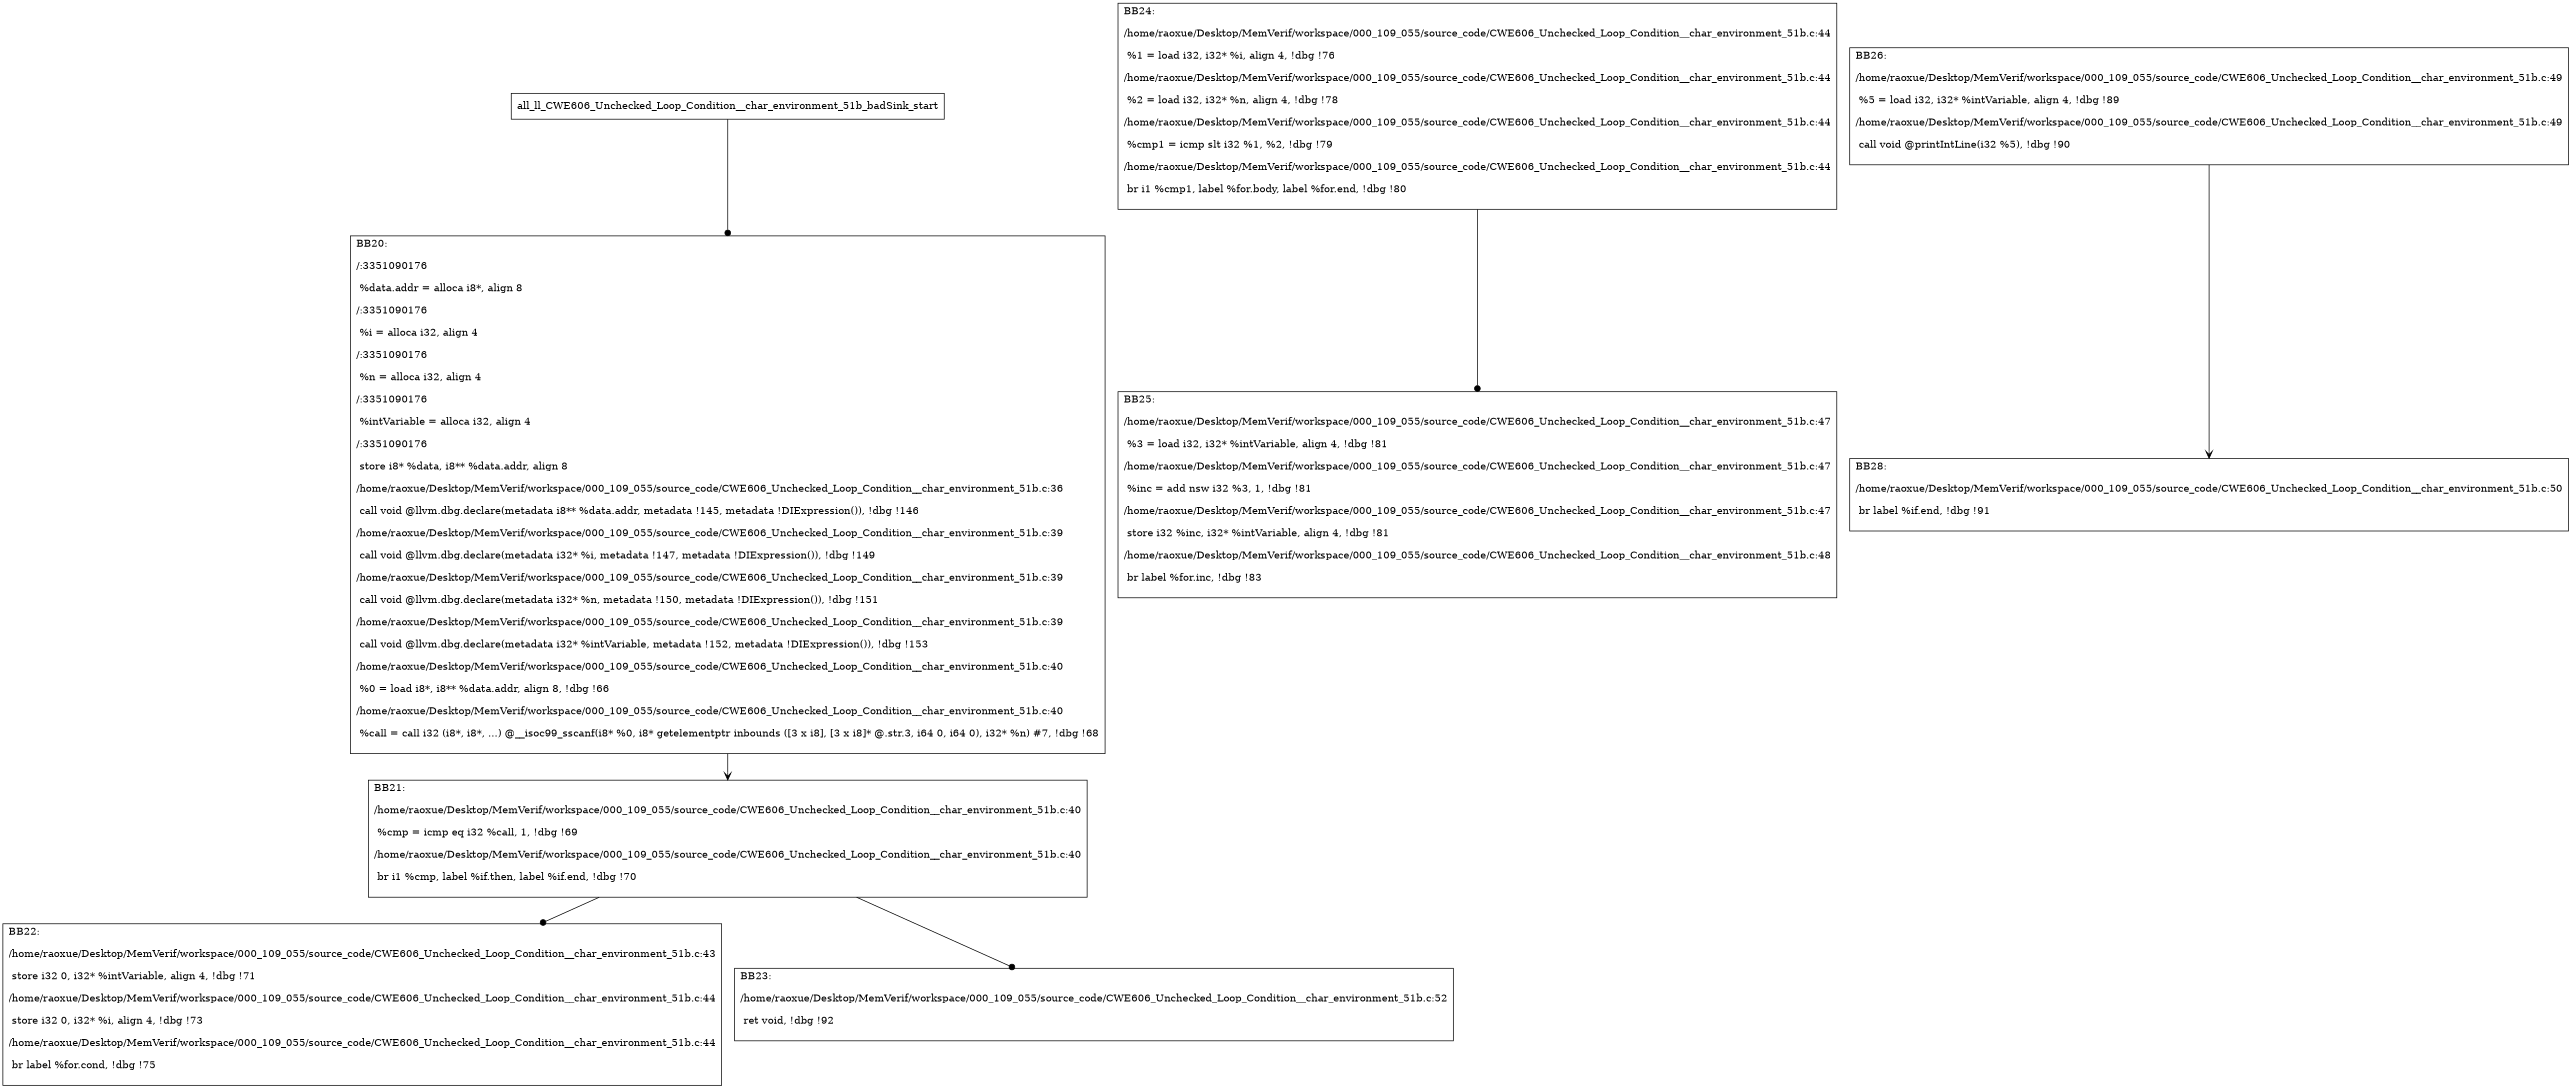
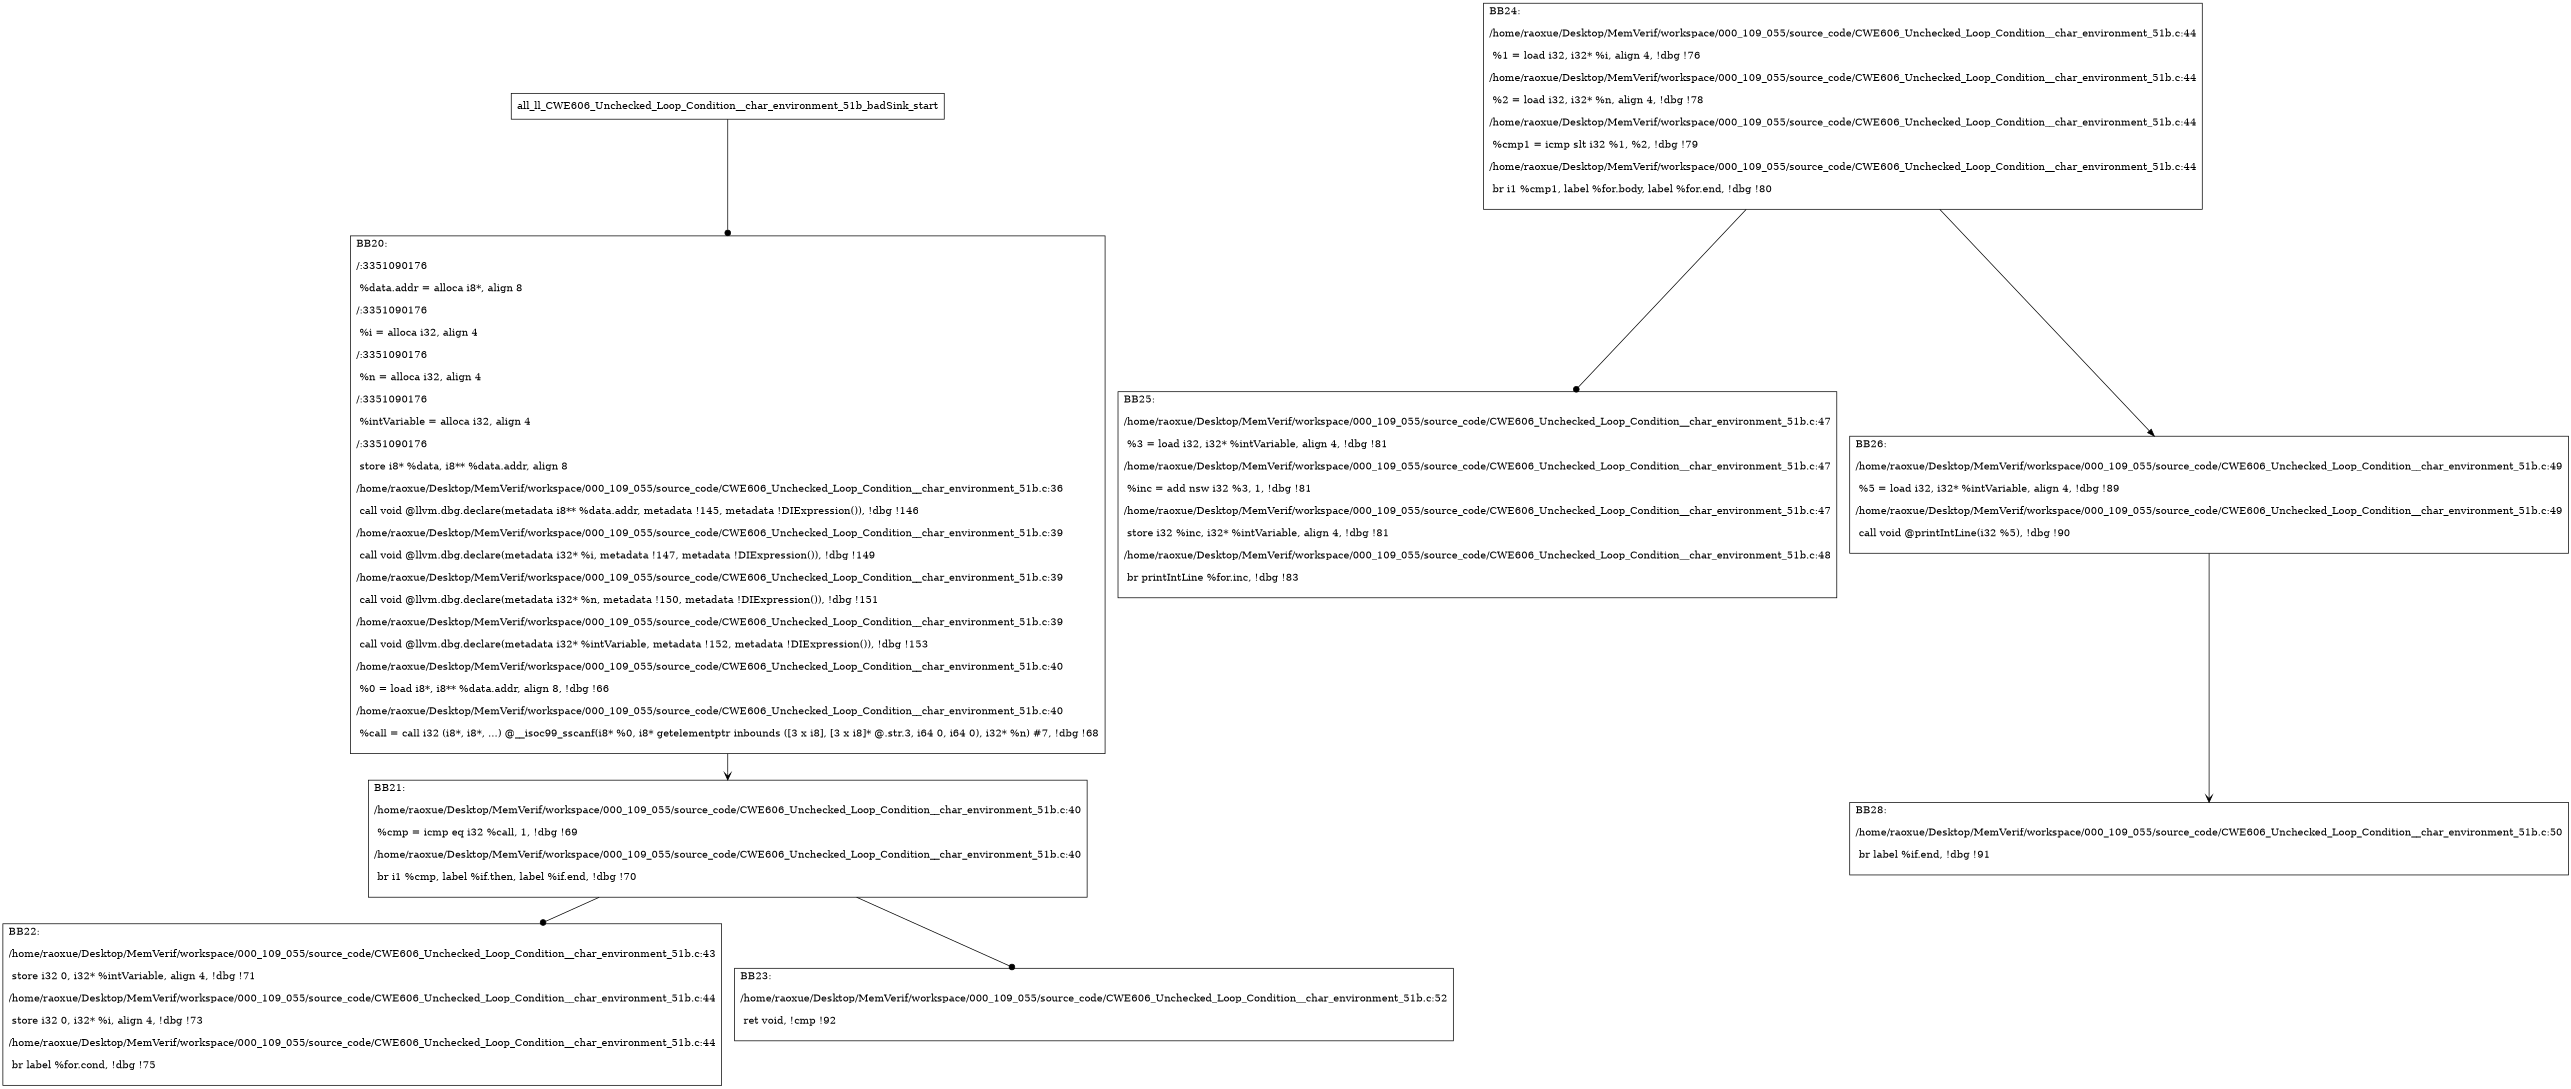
edge "BB24:" -> "BB26:": added
node "BB25:": text "br label %for.inc, !dbg !83" -> "br printIntLine %for.inc, !dbg !83"
node "BB23:": text "ret void, !dbg !92" -> "ret void, !cmp !92"
